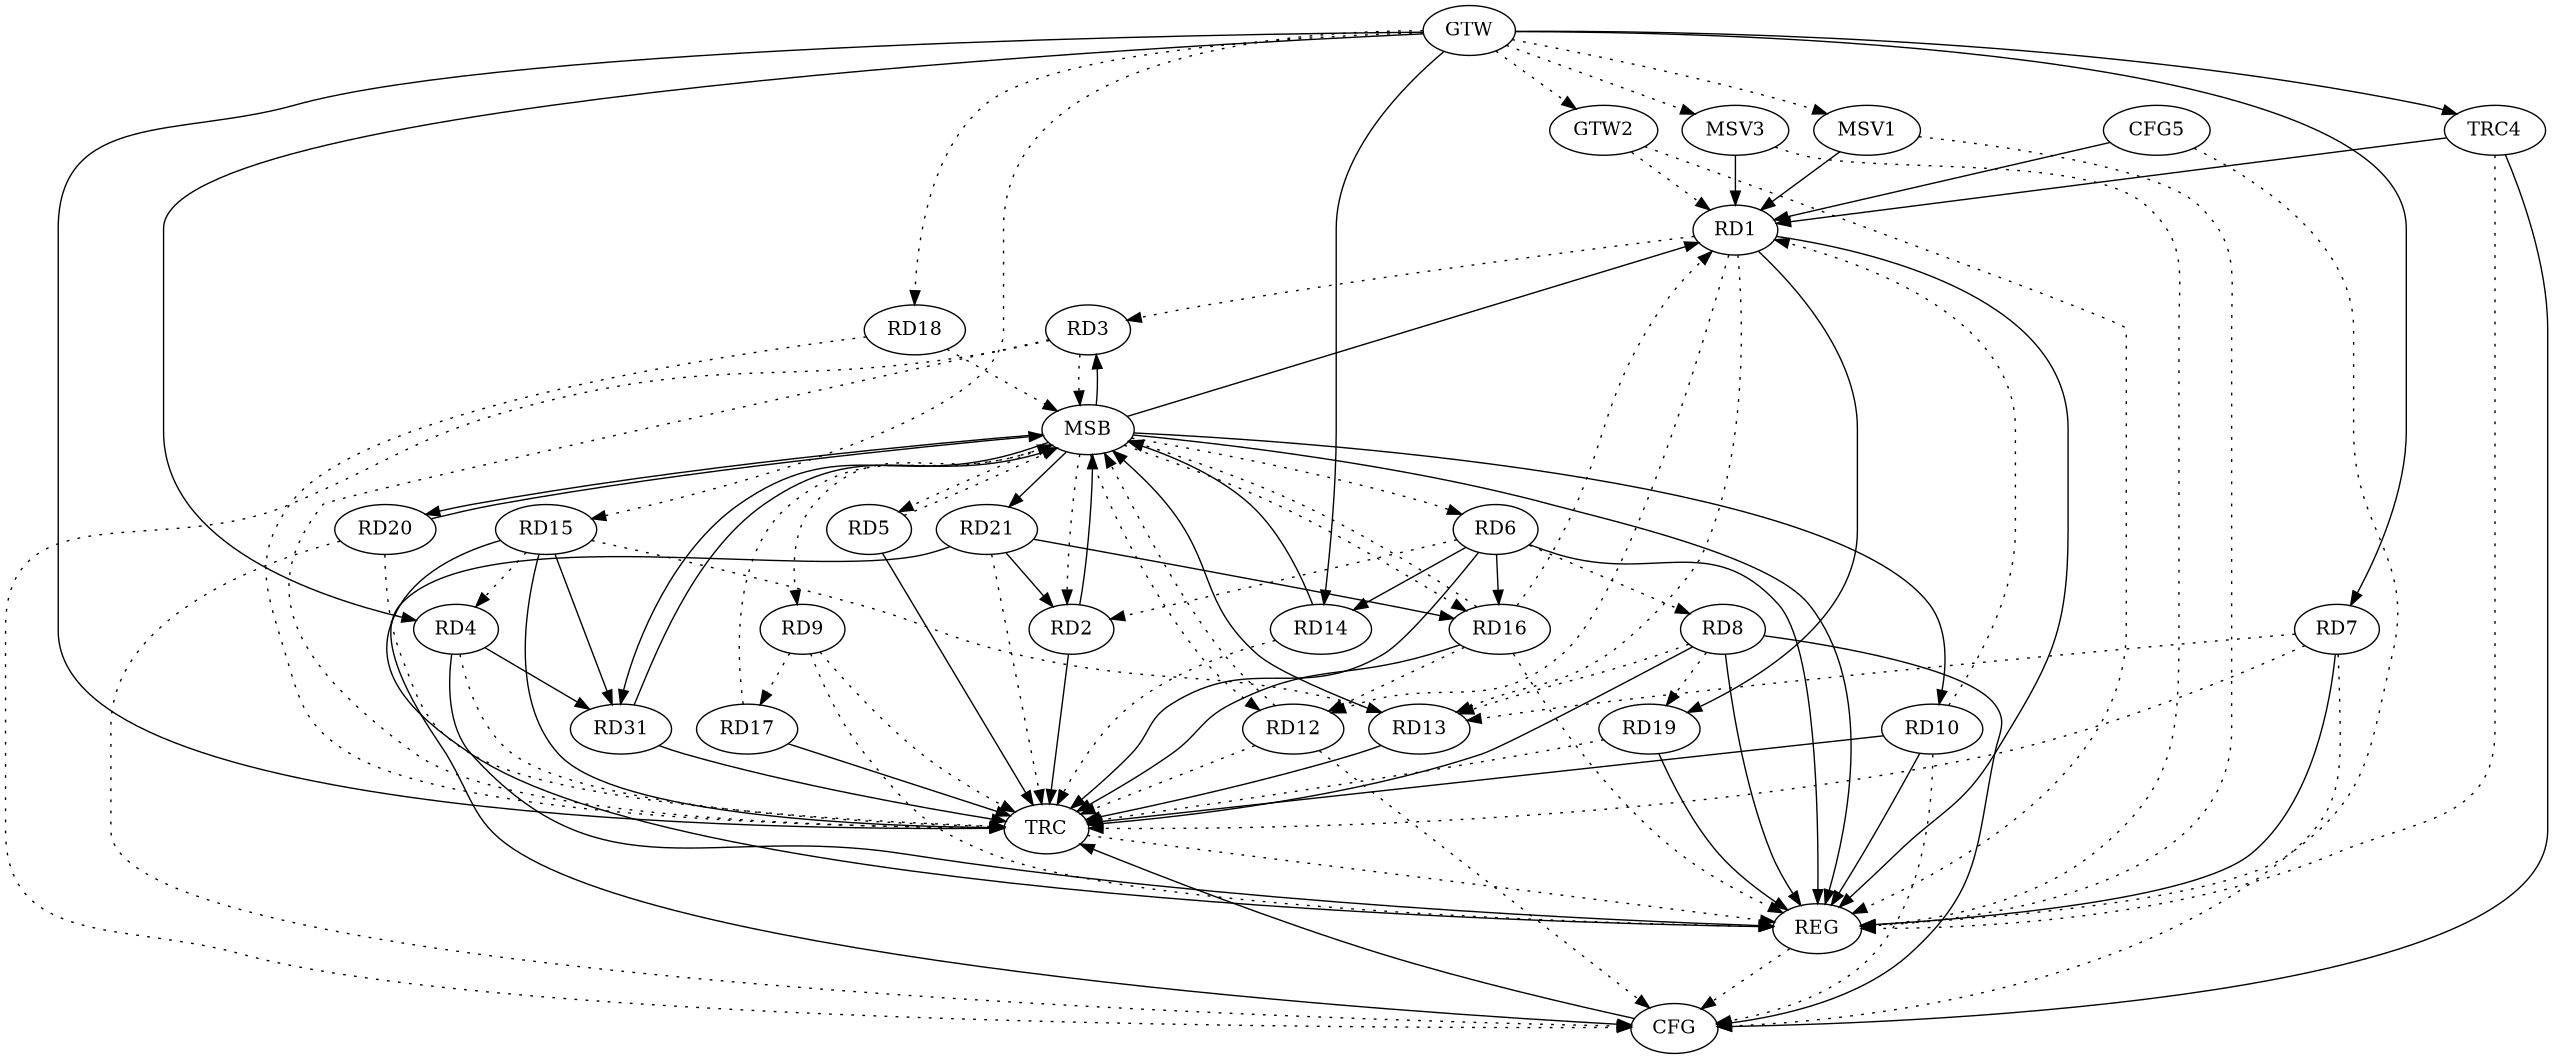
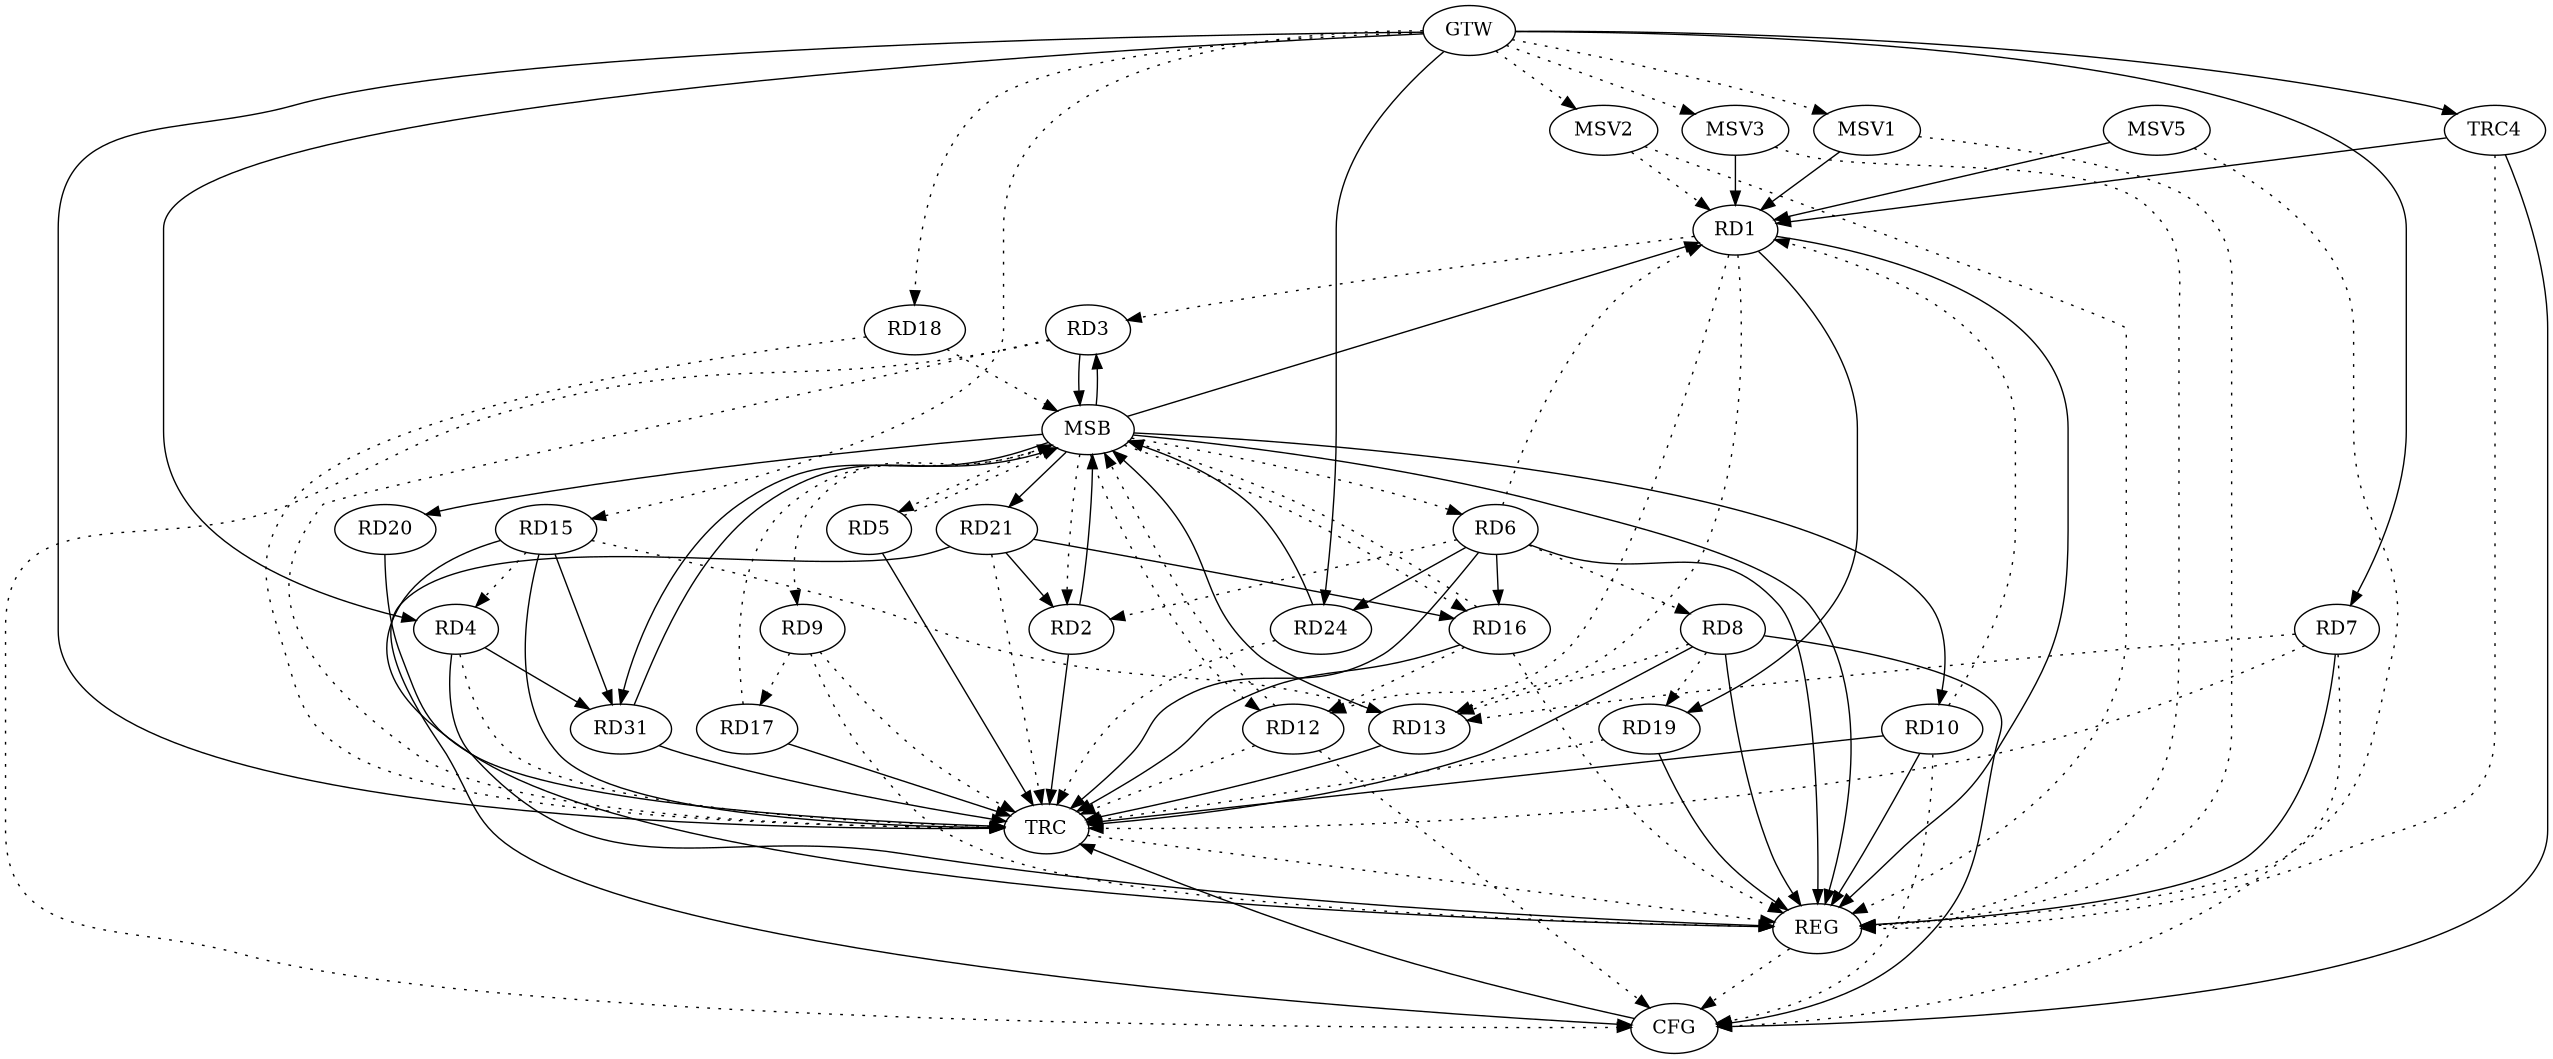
node "GTW2": label "GTW2" -> "MSV2"
node "CFG5": label "CFG5" -> "MSV5"
edge "RD3" -> "MSB": style dotted -> solid
edge "RD16" -> "RD1": now "RD6" -> "RD1"
edge "RD20" -> "MSB": removed
node "RD14": label "RD14" -> "RD24"
edge "RD20" -> "TRC": style dotted -> solid
edge "RD20" -> "CFG": removed
